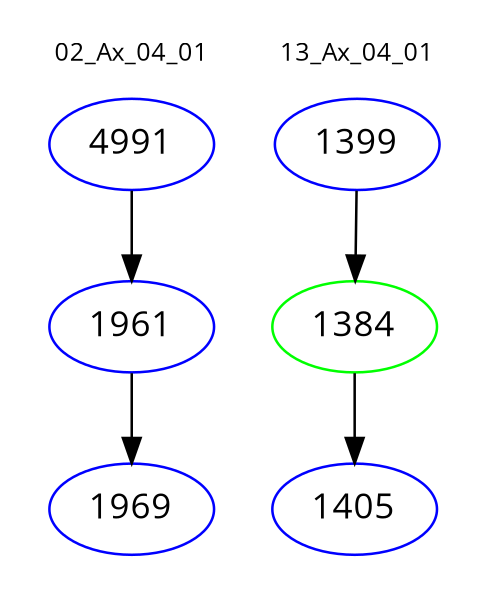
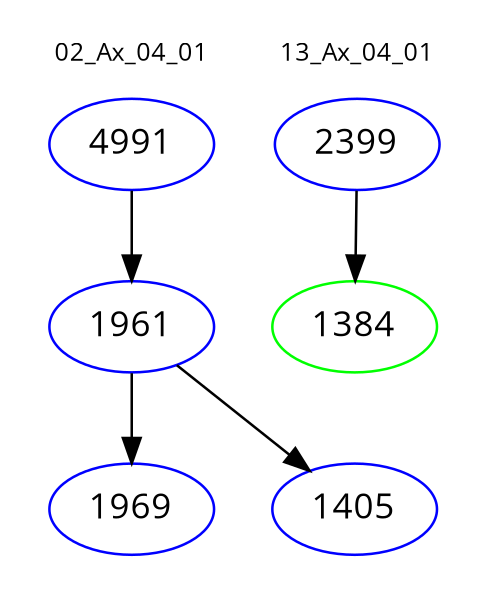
node "1399": label "1399" -> "2399"
edge "1384" -> "1405": now "1961" -> "1405"
